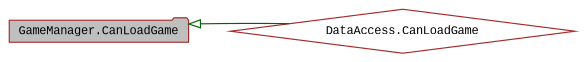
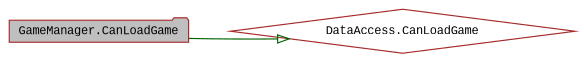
edge "DataAccess.CanLoadGame" -> "GameManager.CanLoadGame": reversed
